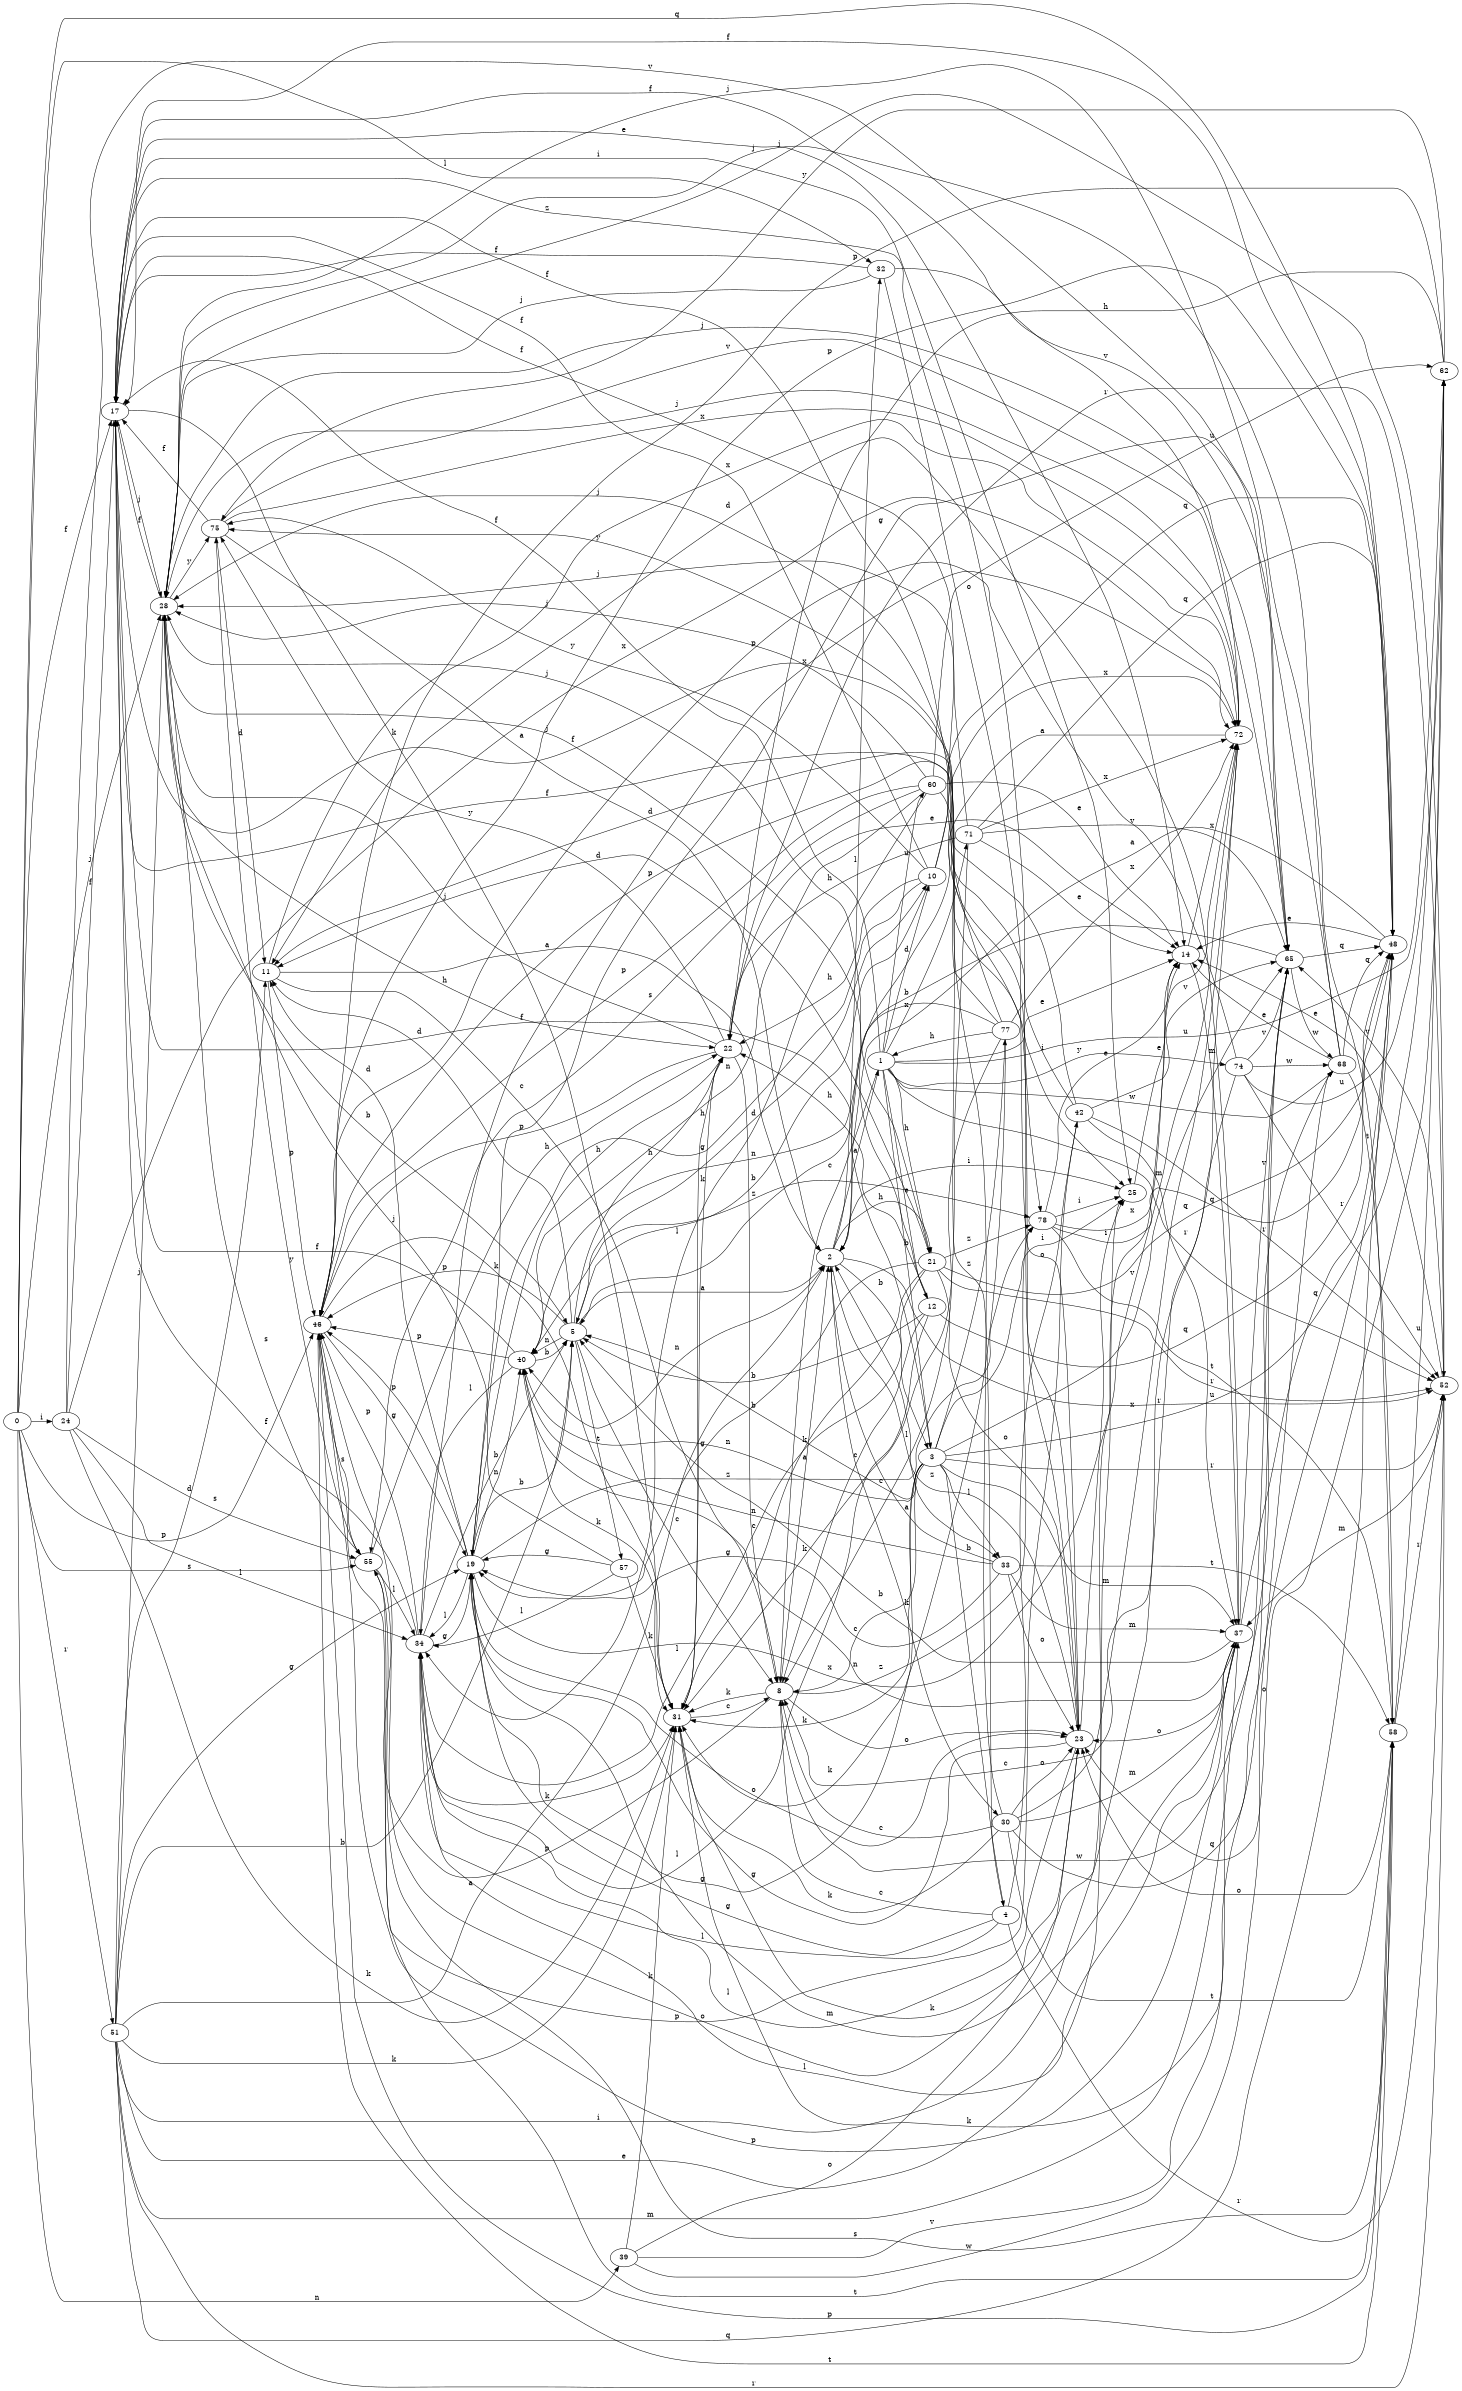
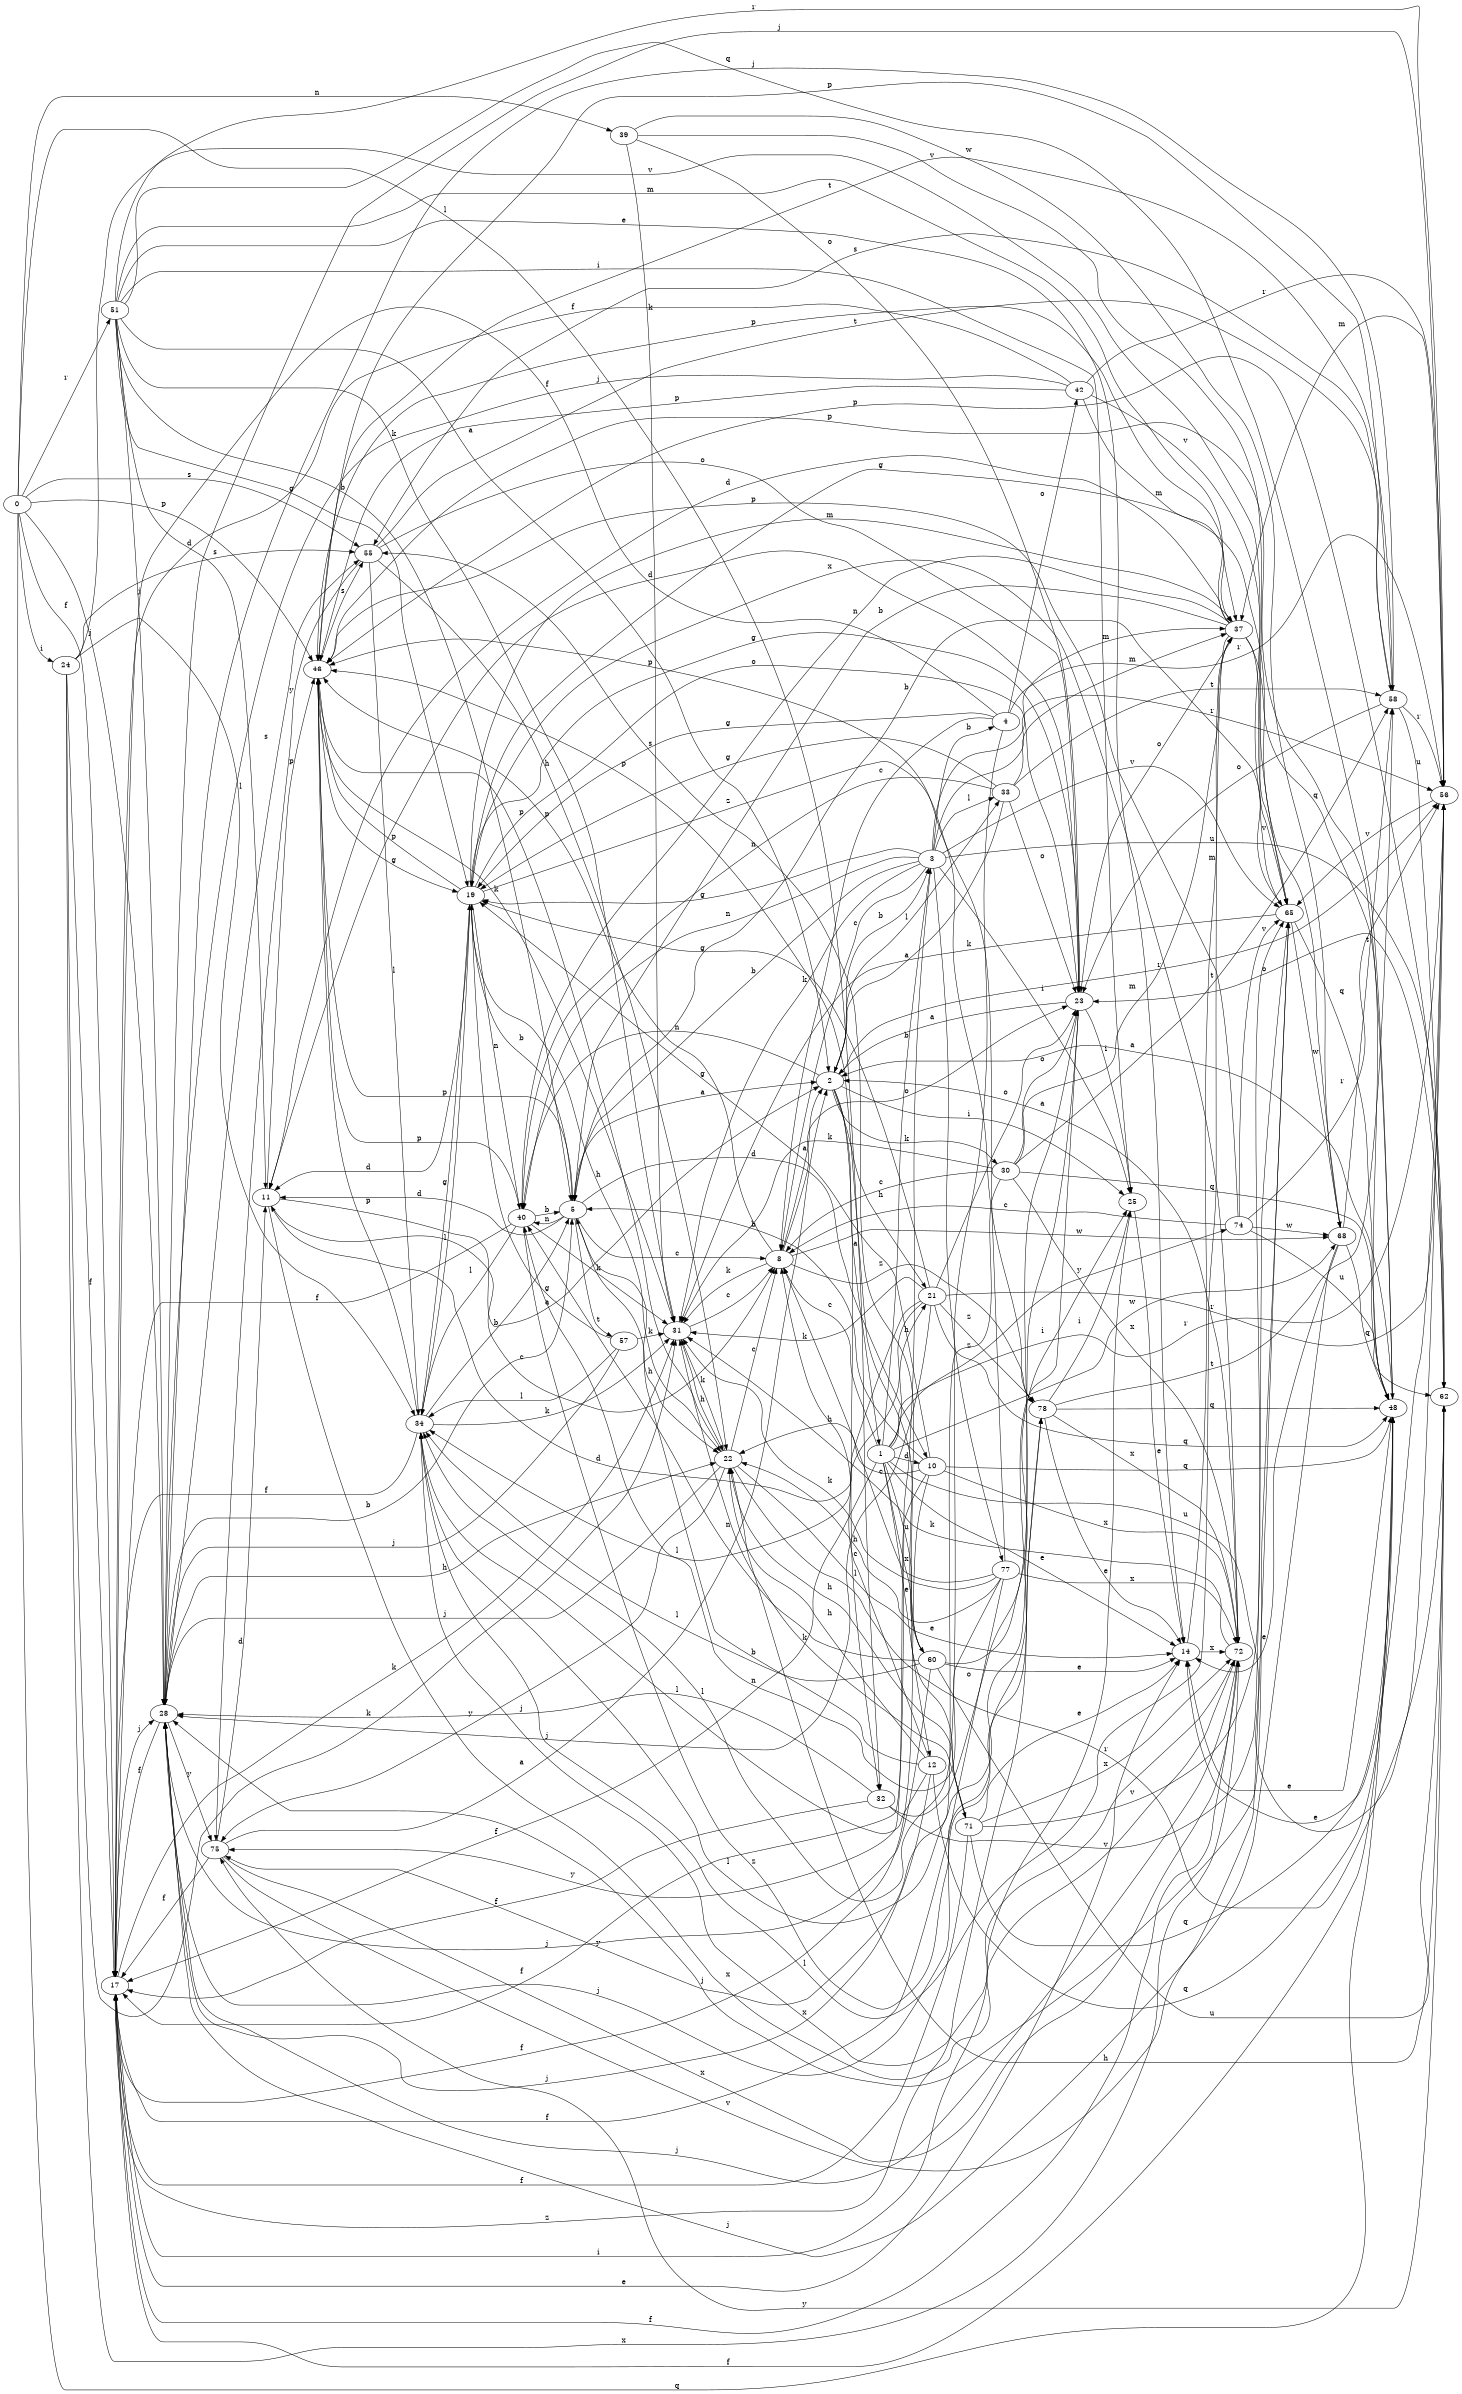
edge "77" -> "1": now "77" -> "22"
node "52": label "52" -> "56"
edge "23" -> "2": label "z" -> "a"
